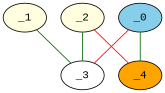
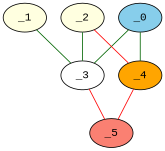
edge "_0" -- "_3": color red -> darkgreen
node "_5": added
